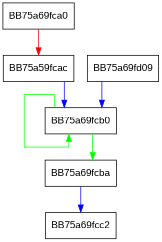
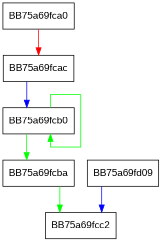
node "BB75a59fcac": label "BB75a59fcac" -> "BB75a69fcac"
edge "BB75a69fd09" -> "BB75a69fcb0": now "BB75a69fd09" -> "BB75a69fcc2"
edge "BB75a69fcba" -> "BB75a69fcc2": color blue -> green
